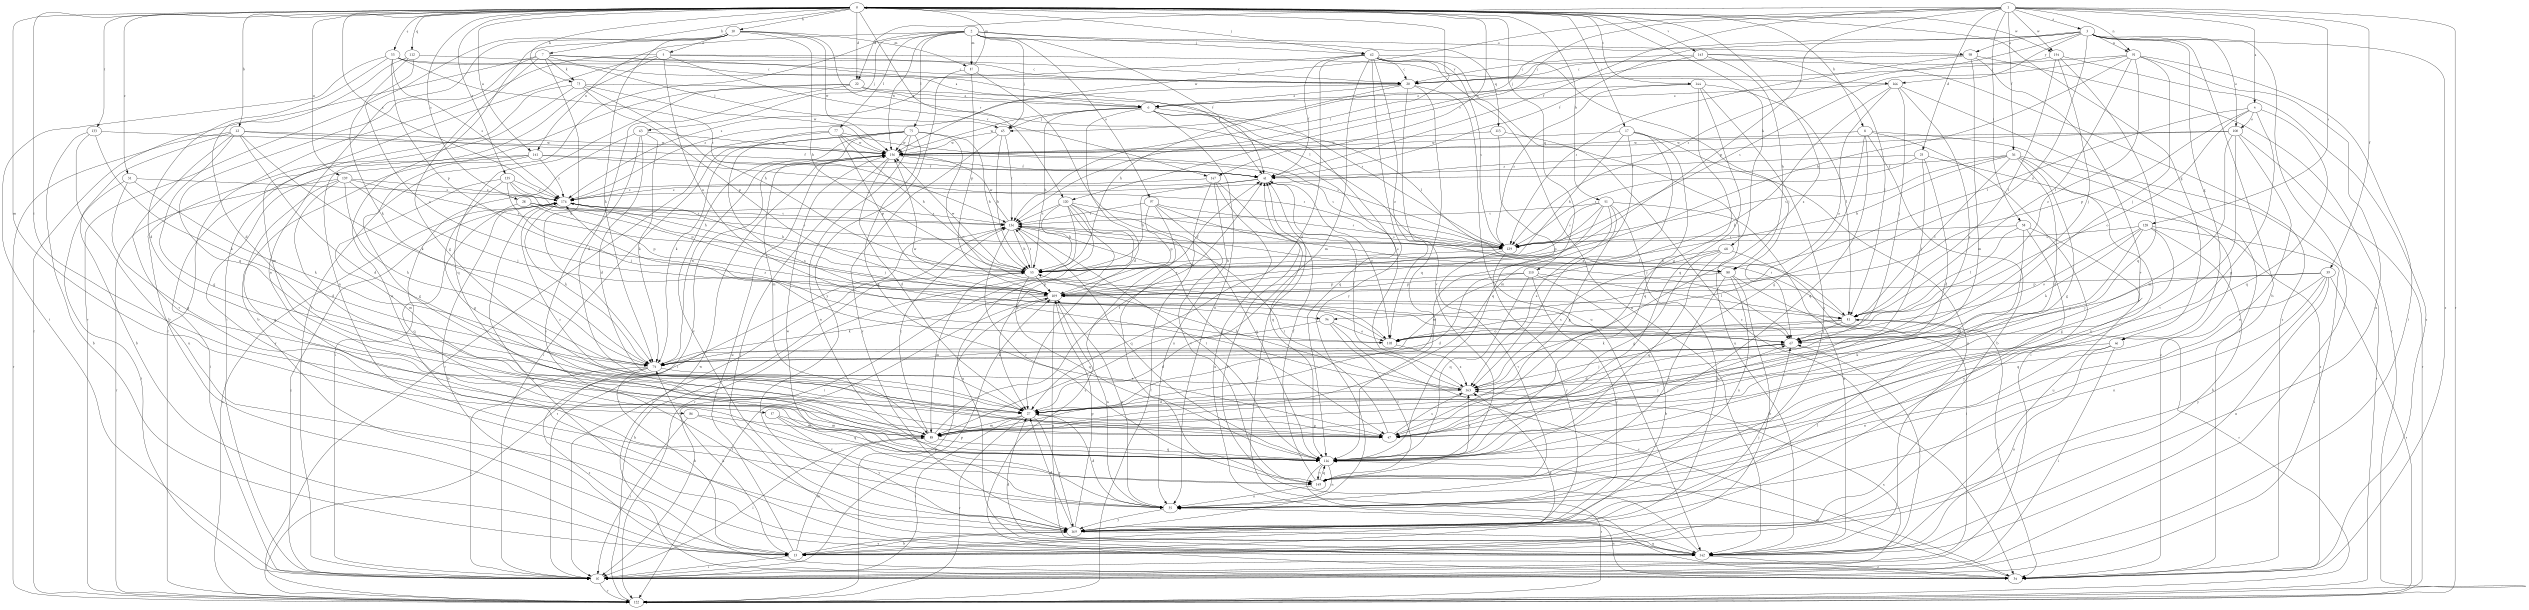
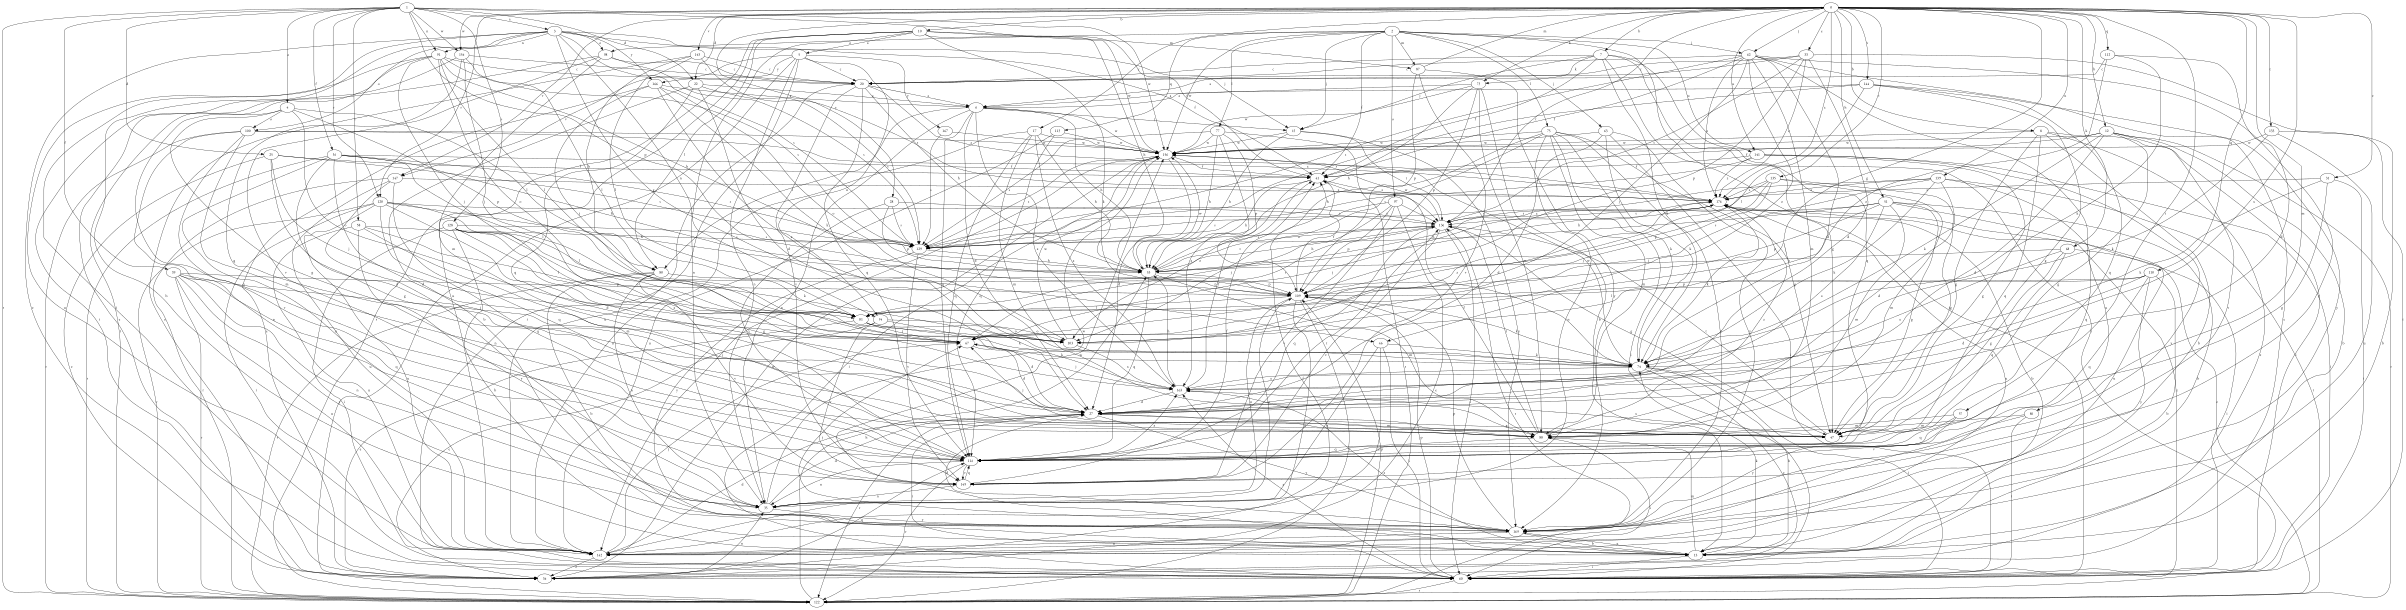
node "167": added
edge "142" -> "41": removed, label "f"
edge "169" -> "81": removed, label "l"
